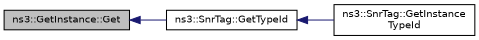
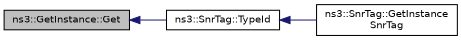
node "ns3::SnrTag::GetTypeId": label "ns3::SnrTag::GetTypeId" -> "ns3::SnrTag::TypeId"
node "ns3::SnrTag::GetInstance TypeId": label "ns3::SnrTag::GetInstance TypeId" -> "ns3::SnrTag::GetInstance SnrTag"
